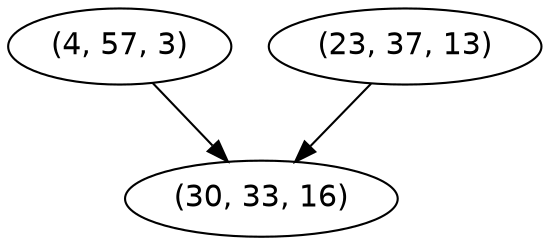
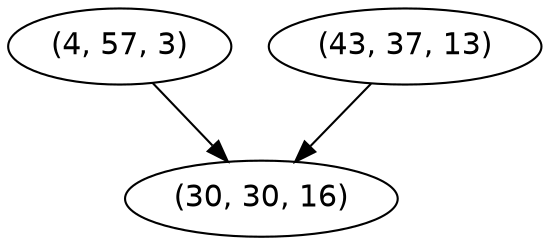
node "(23, 37, 13)": label "(23, 37, 13)" -> "(43, 37, 13)"
node "(30, 33, 16)": label "(30, 33, 16)" -> "(30, 30, 16)"
